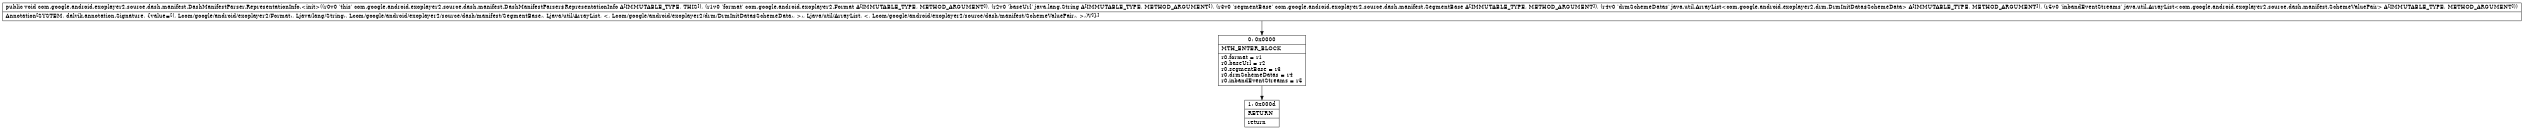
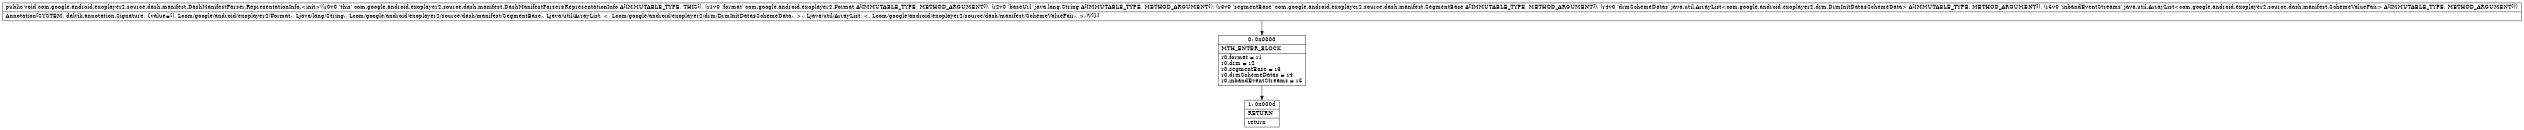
node "0: 0x0000": text "r0.baseUrl = r2" -> "r0.drm = r2"
